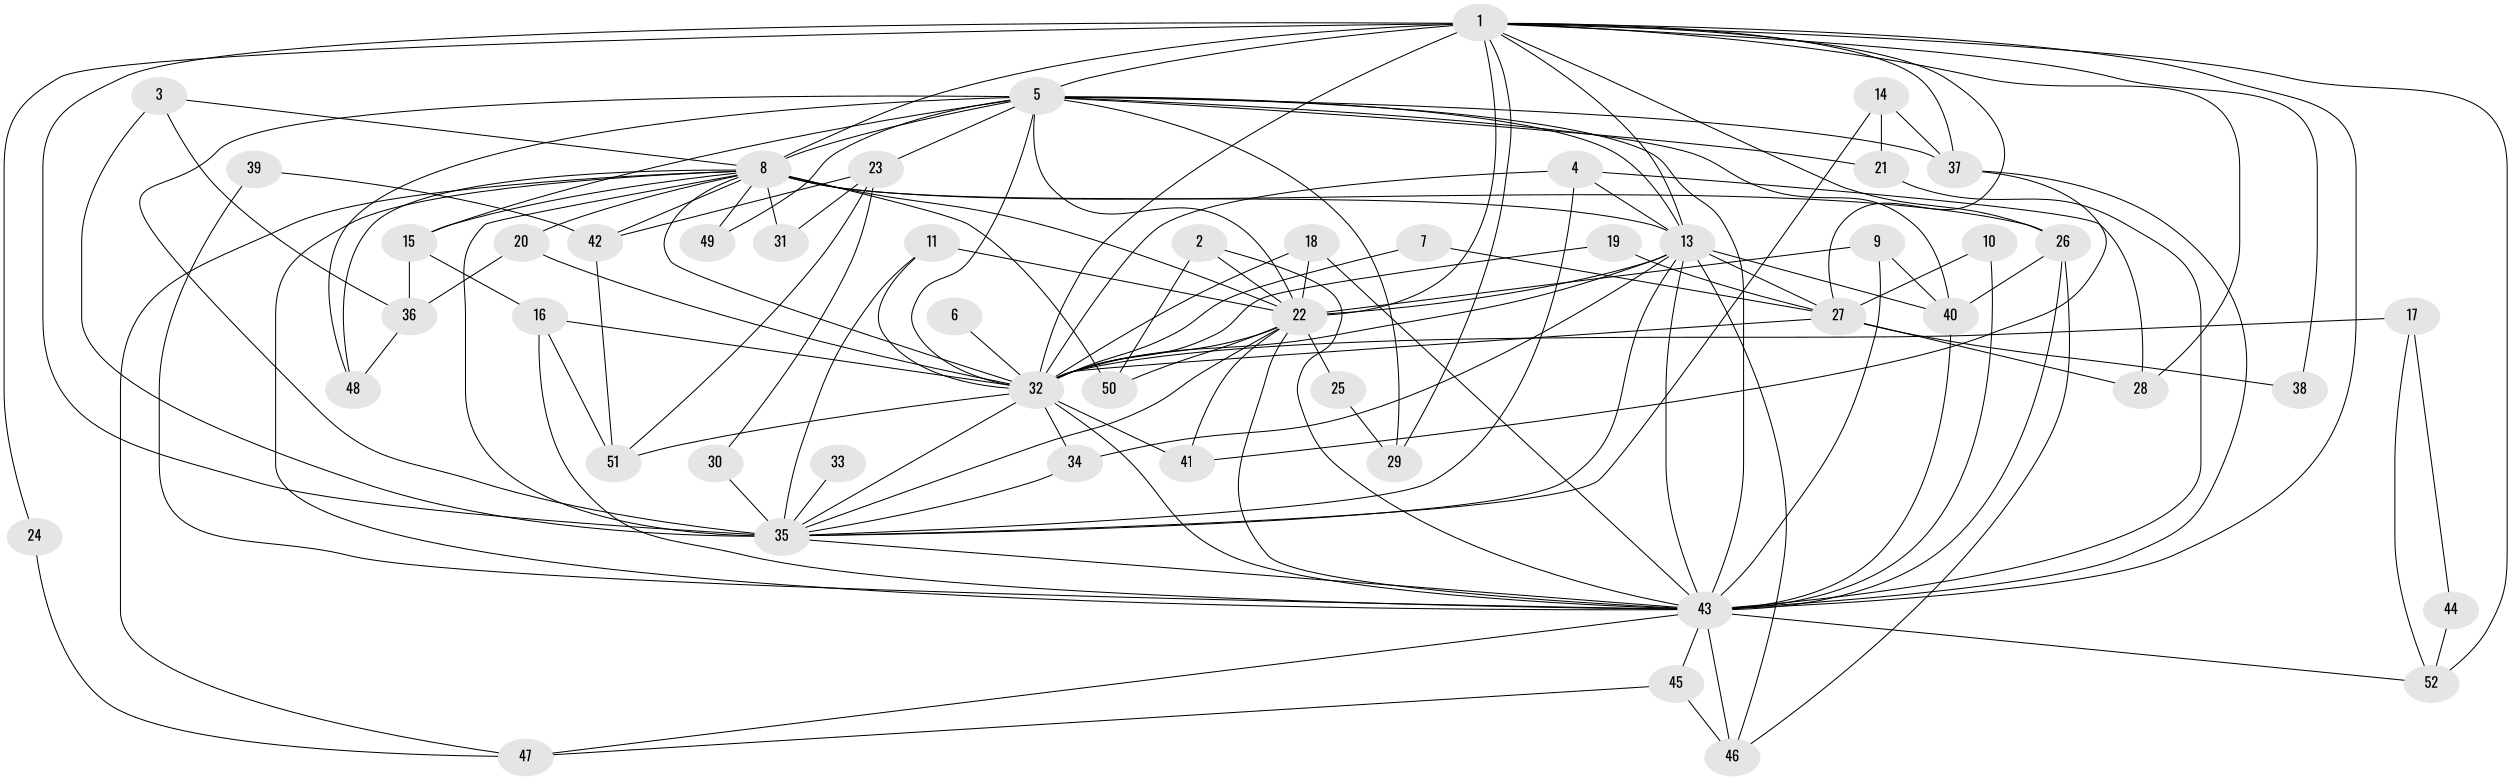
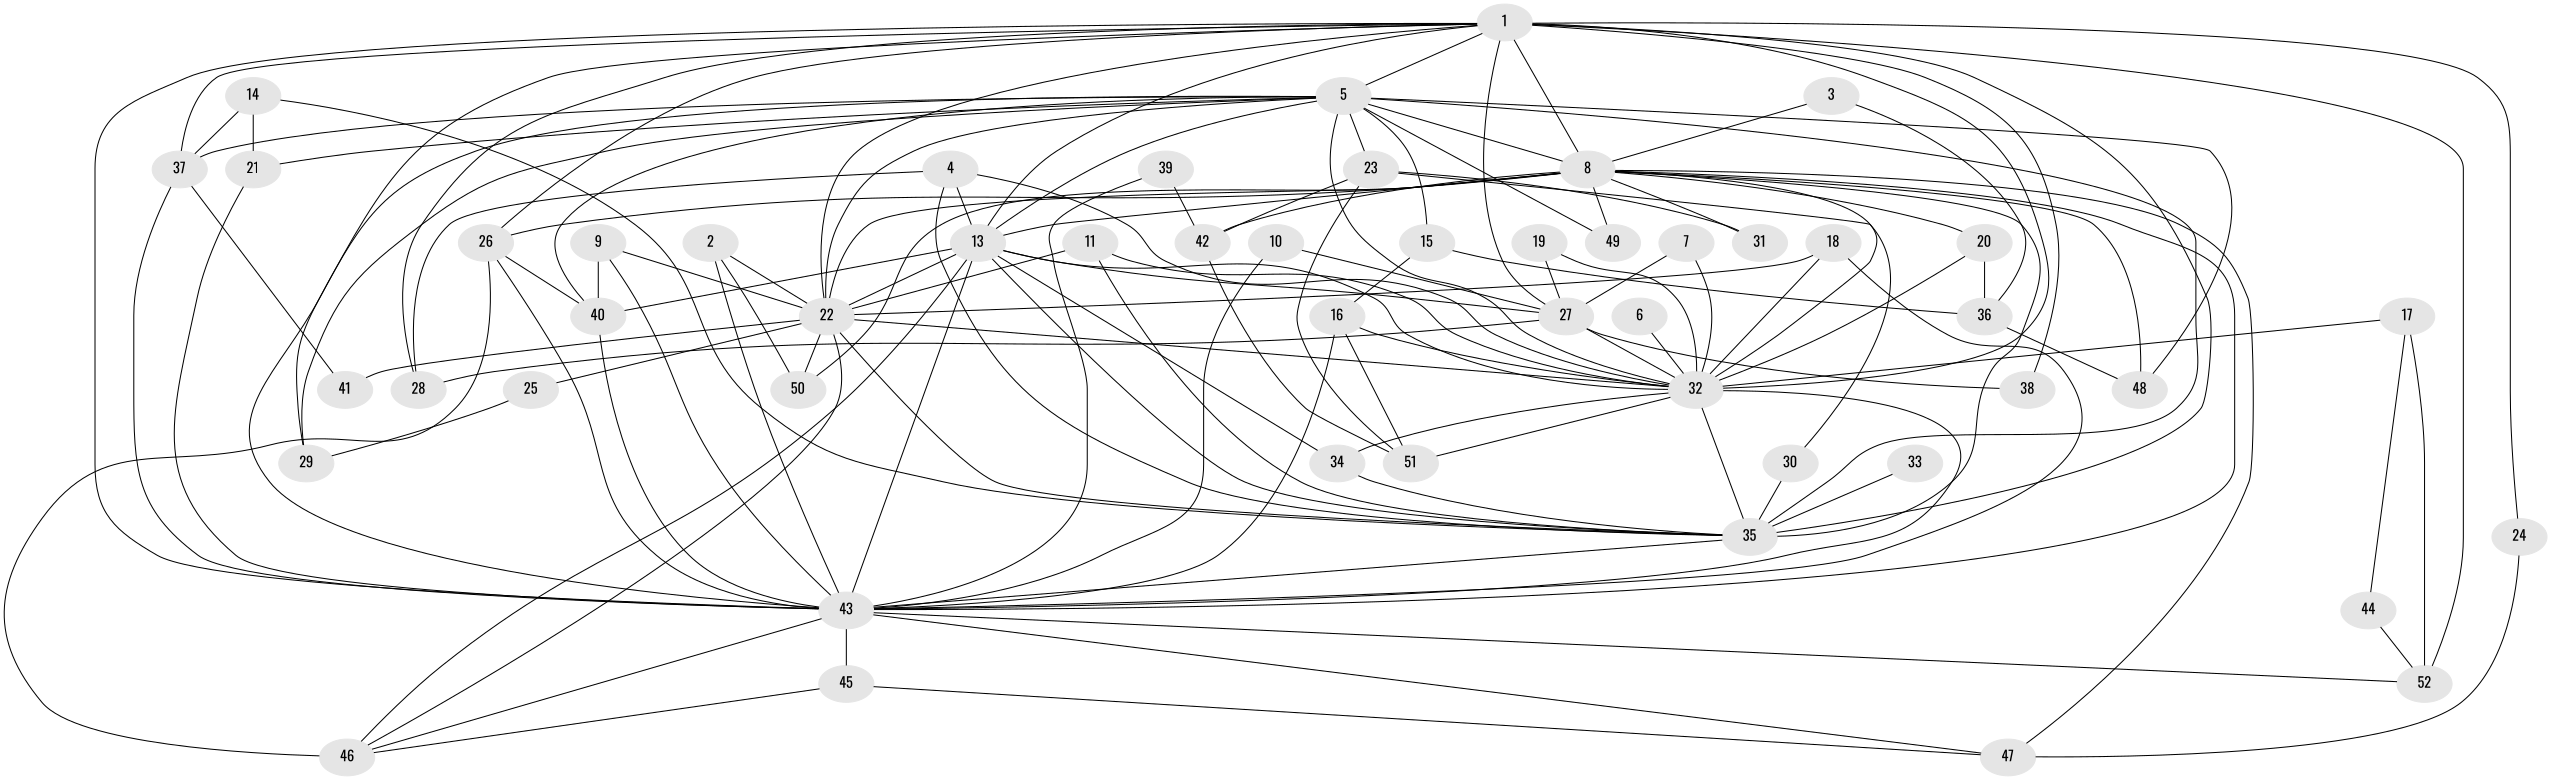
edge "8" -- "15": removed
edge "32" -- "41": removed
edge "3" -- "35": removed
edge "22" -- "43": now "22" -- "46"
